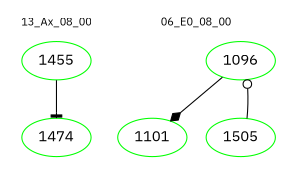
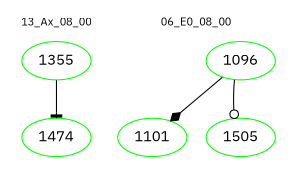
node "1455": label "1455" -> "1355"
edge "1505" -> "1096": reversed
